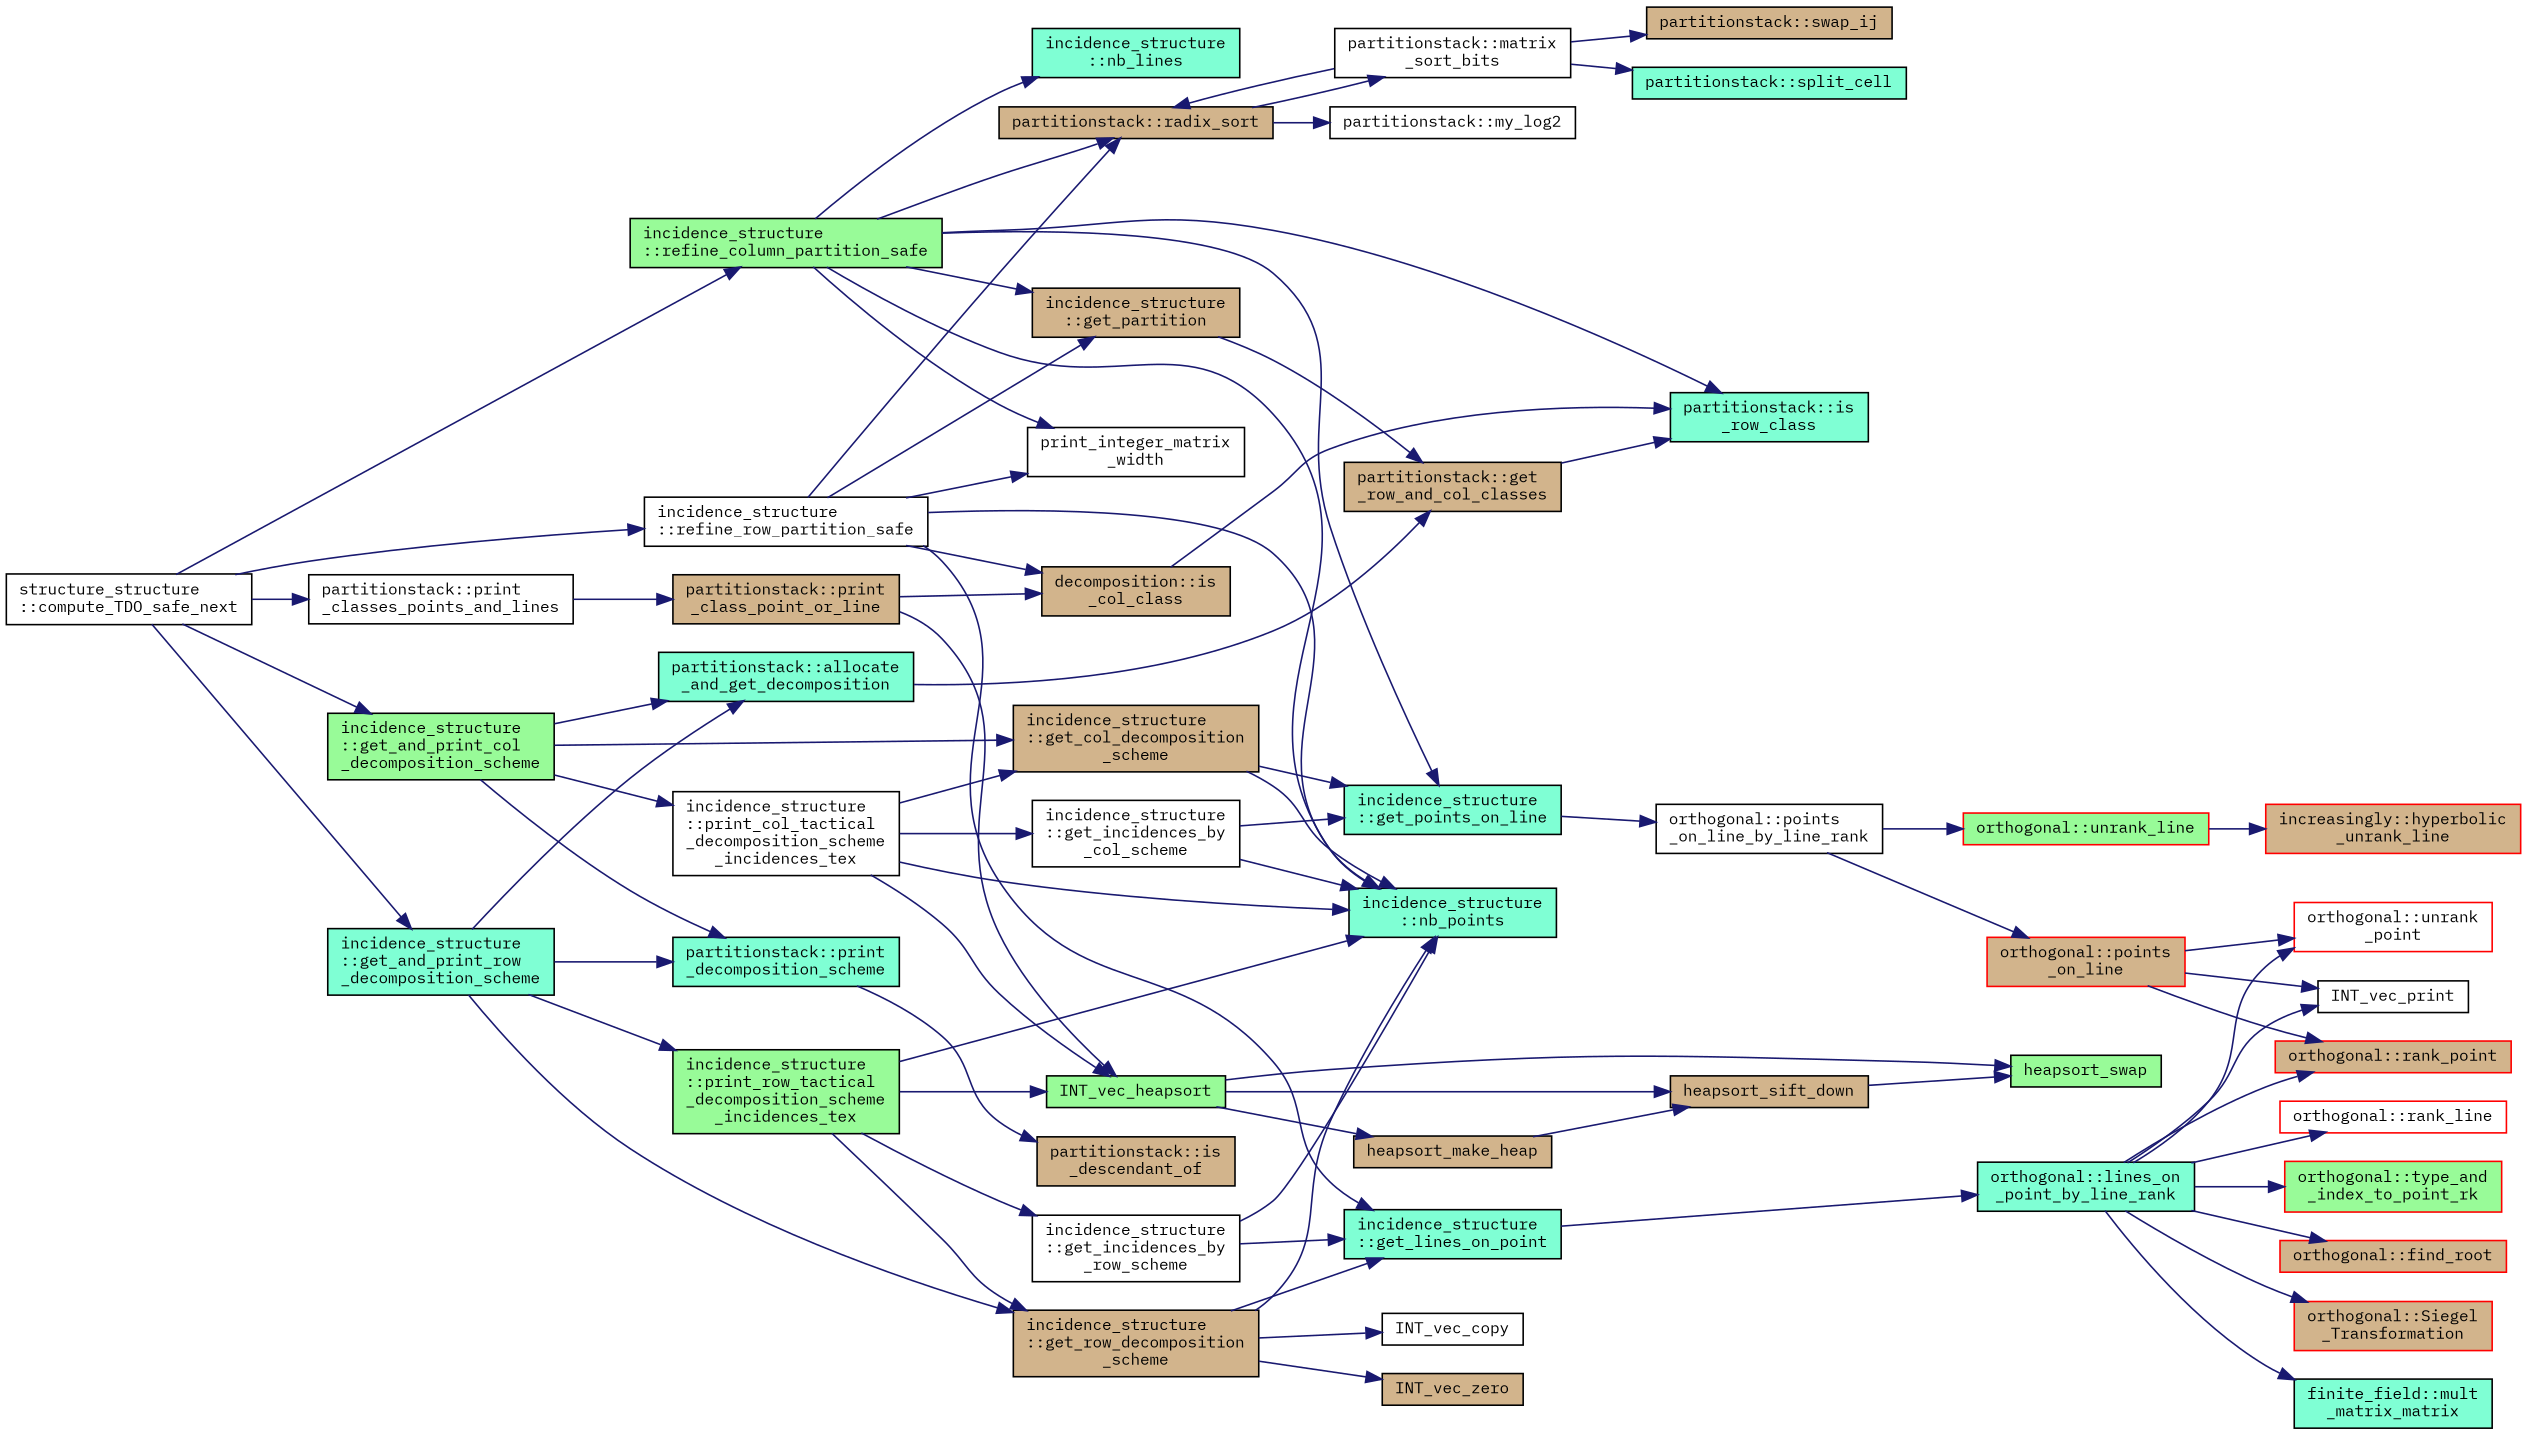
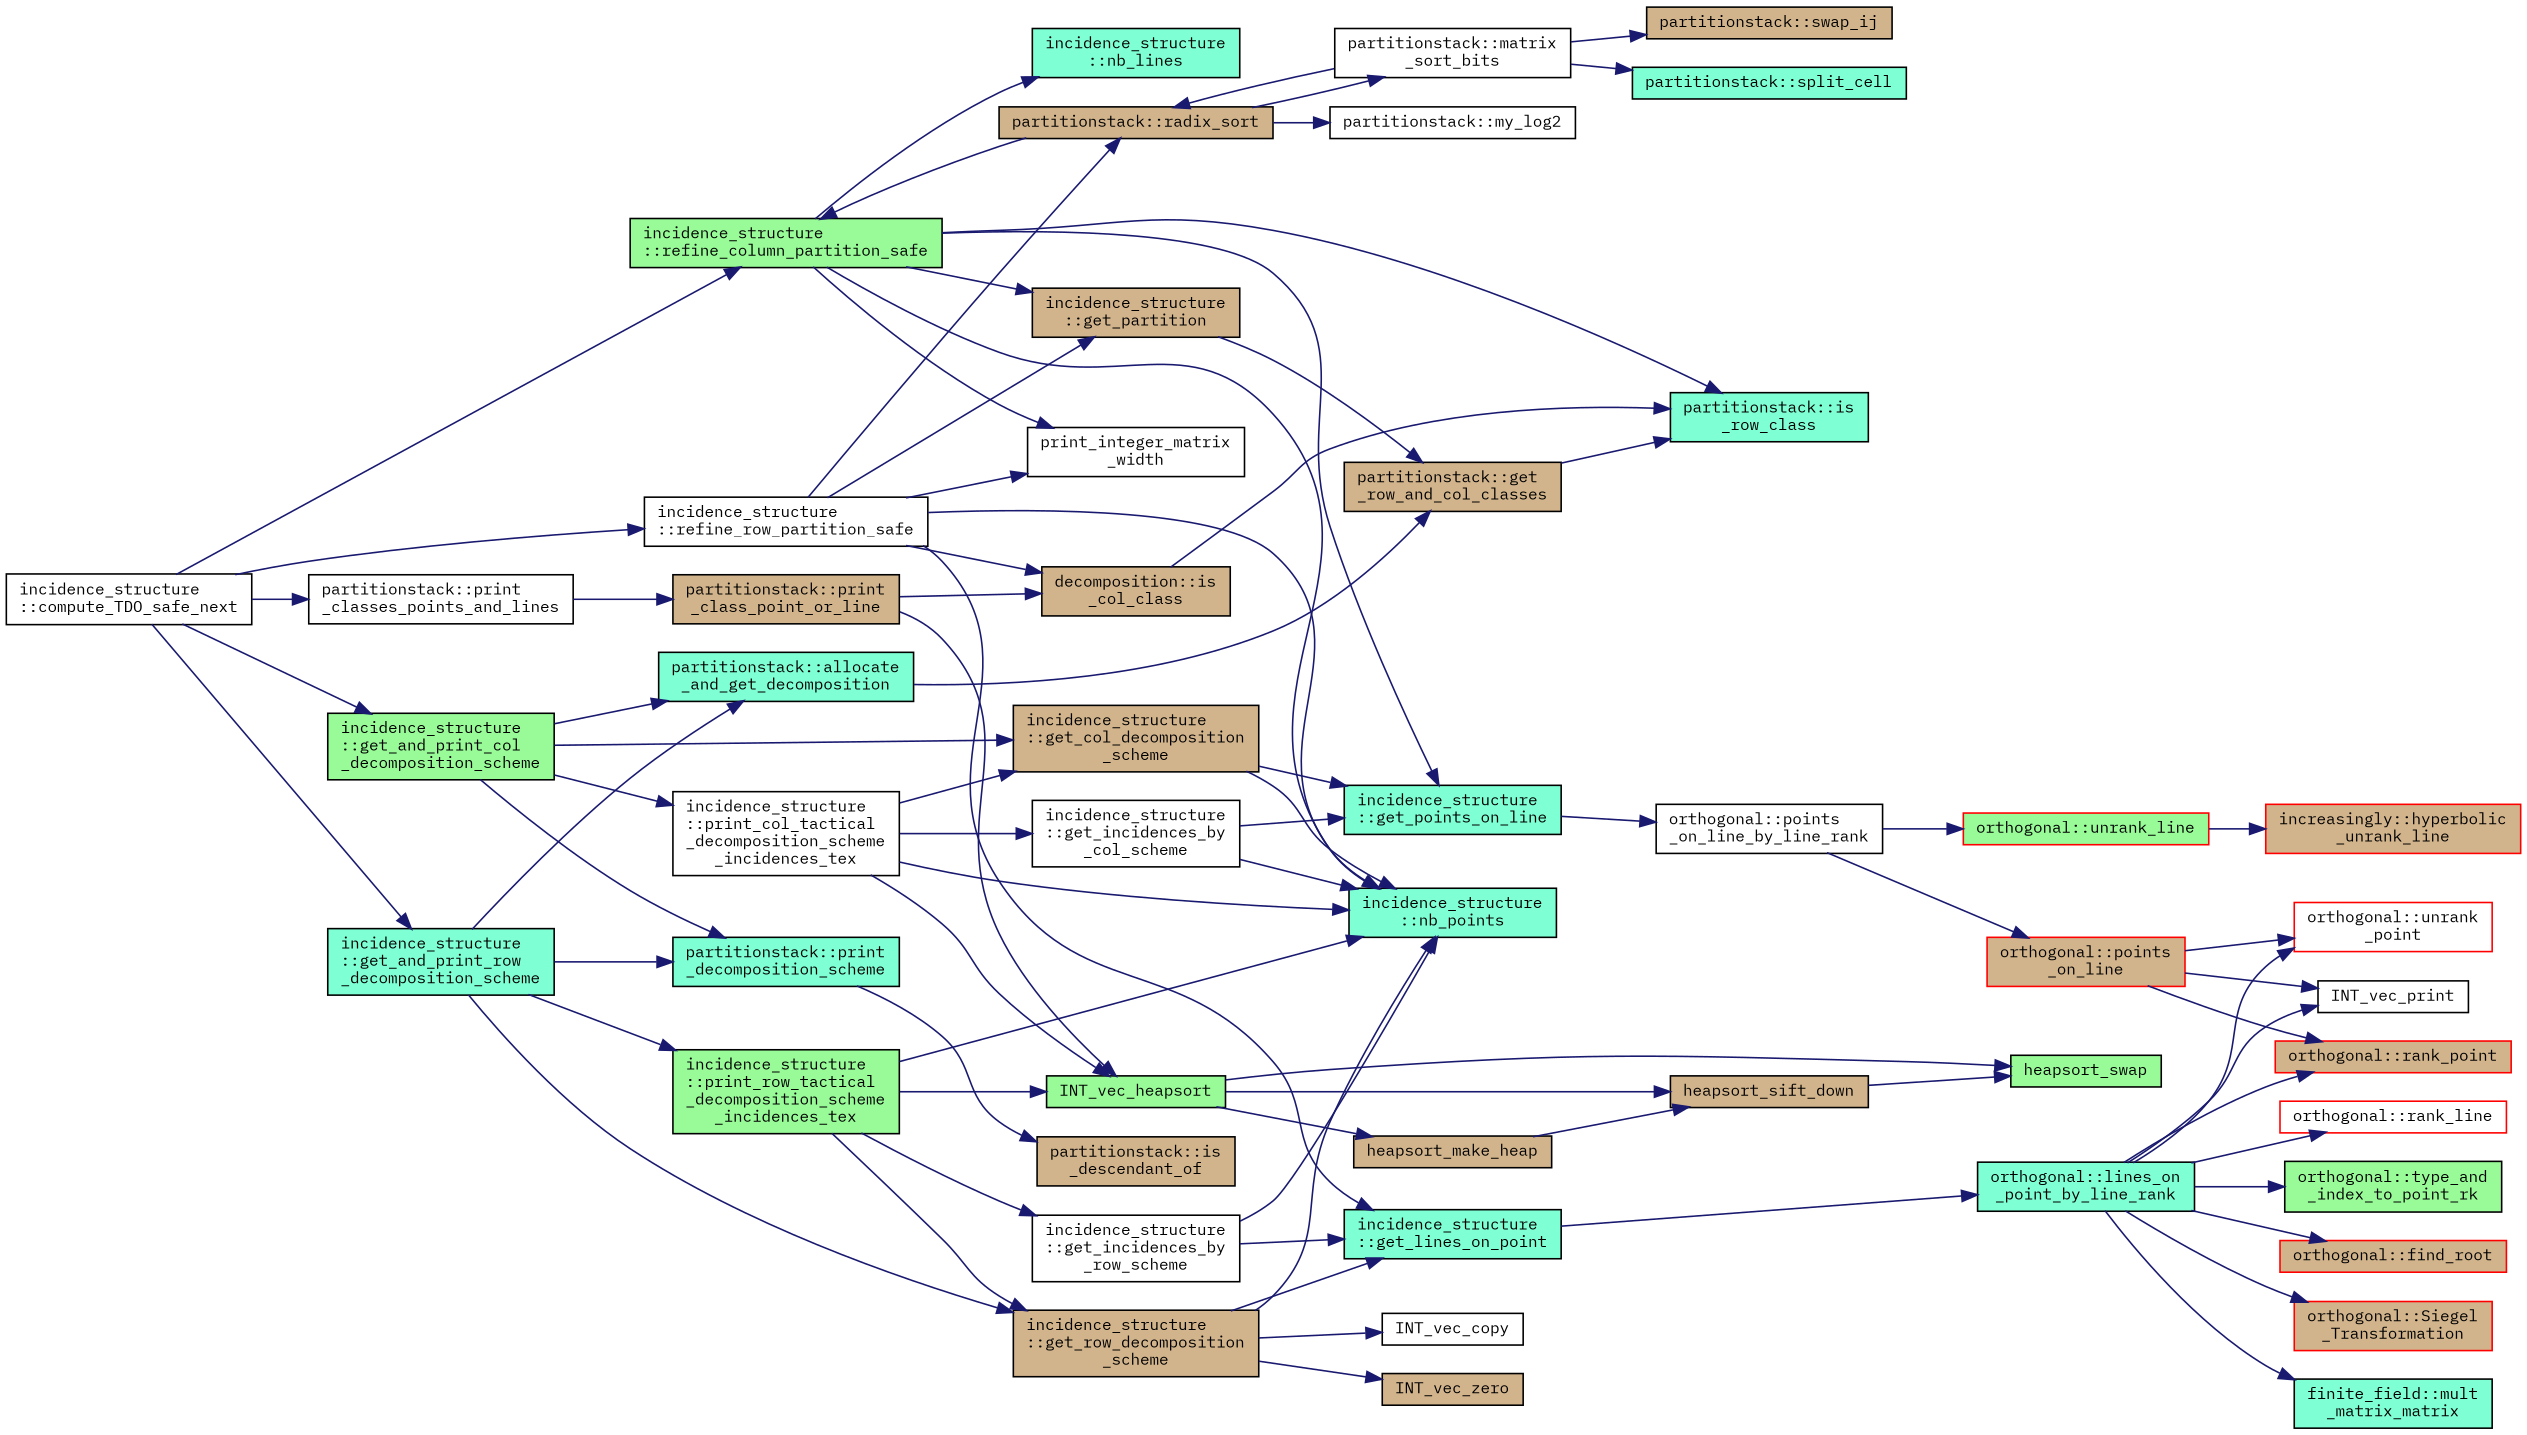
edge "incidence_structure ::refine_column_partition_safe" -> "partitionstack::radix_sort": reversed
node "structure_structure ::compute_TDO_safe_next": label "structure_structure ::compute_TDO_safe_next" -> "incidence_structure ::compute_TDO_safe_next"
node "orthogonal::type_and _index_to_point_rk": color red -> black
